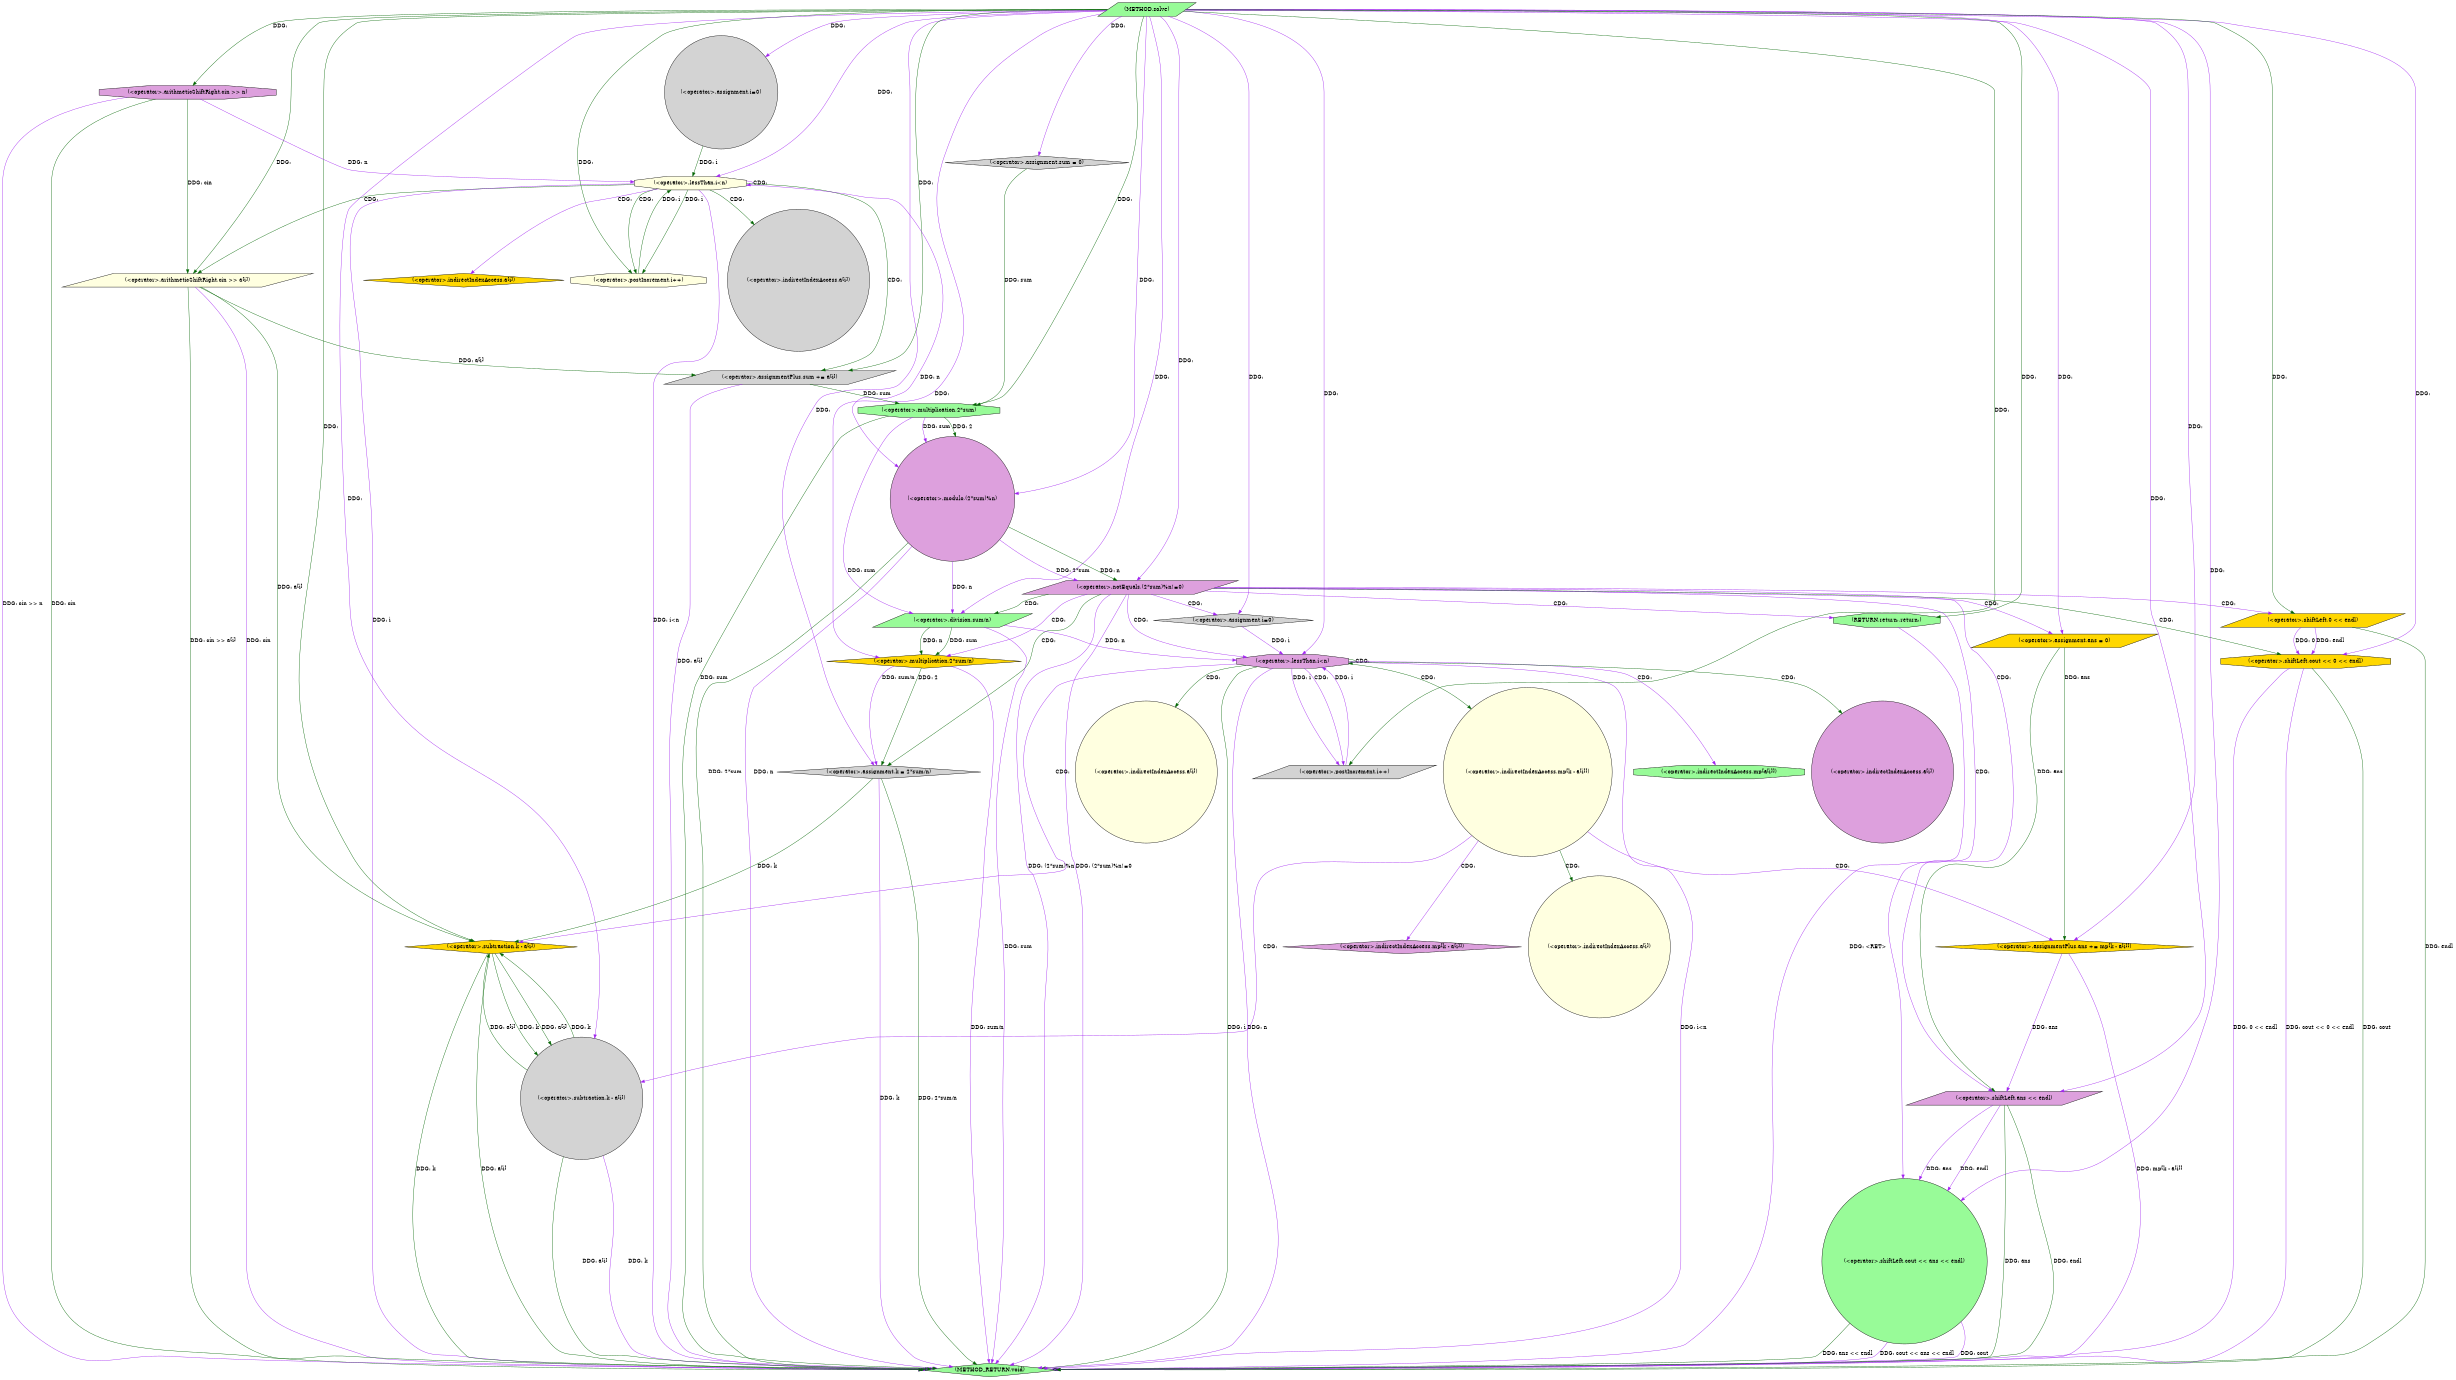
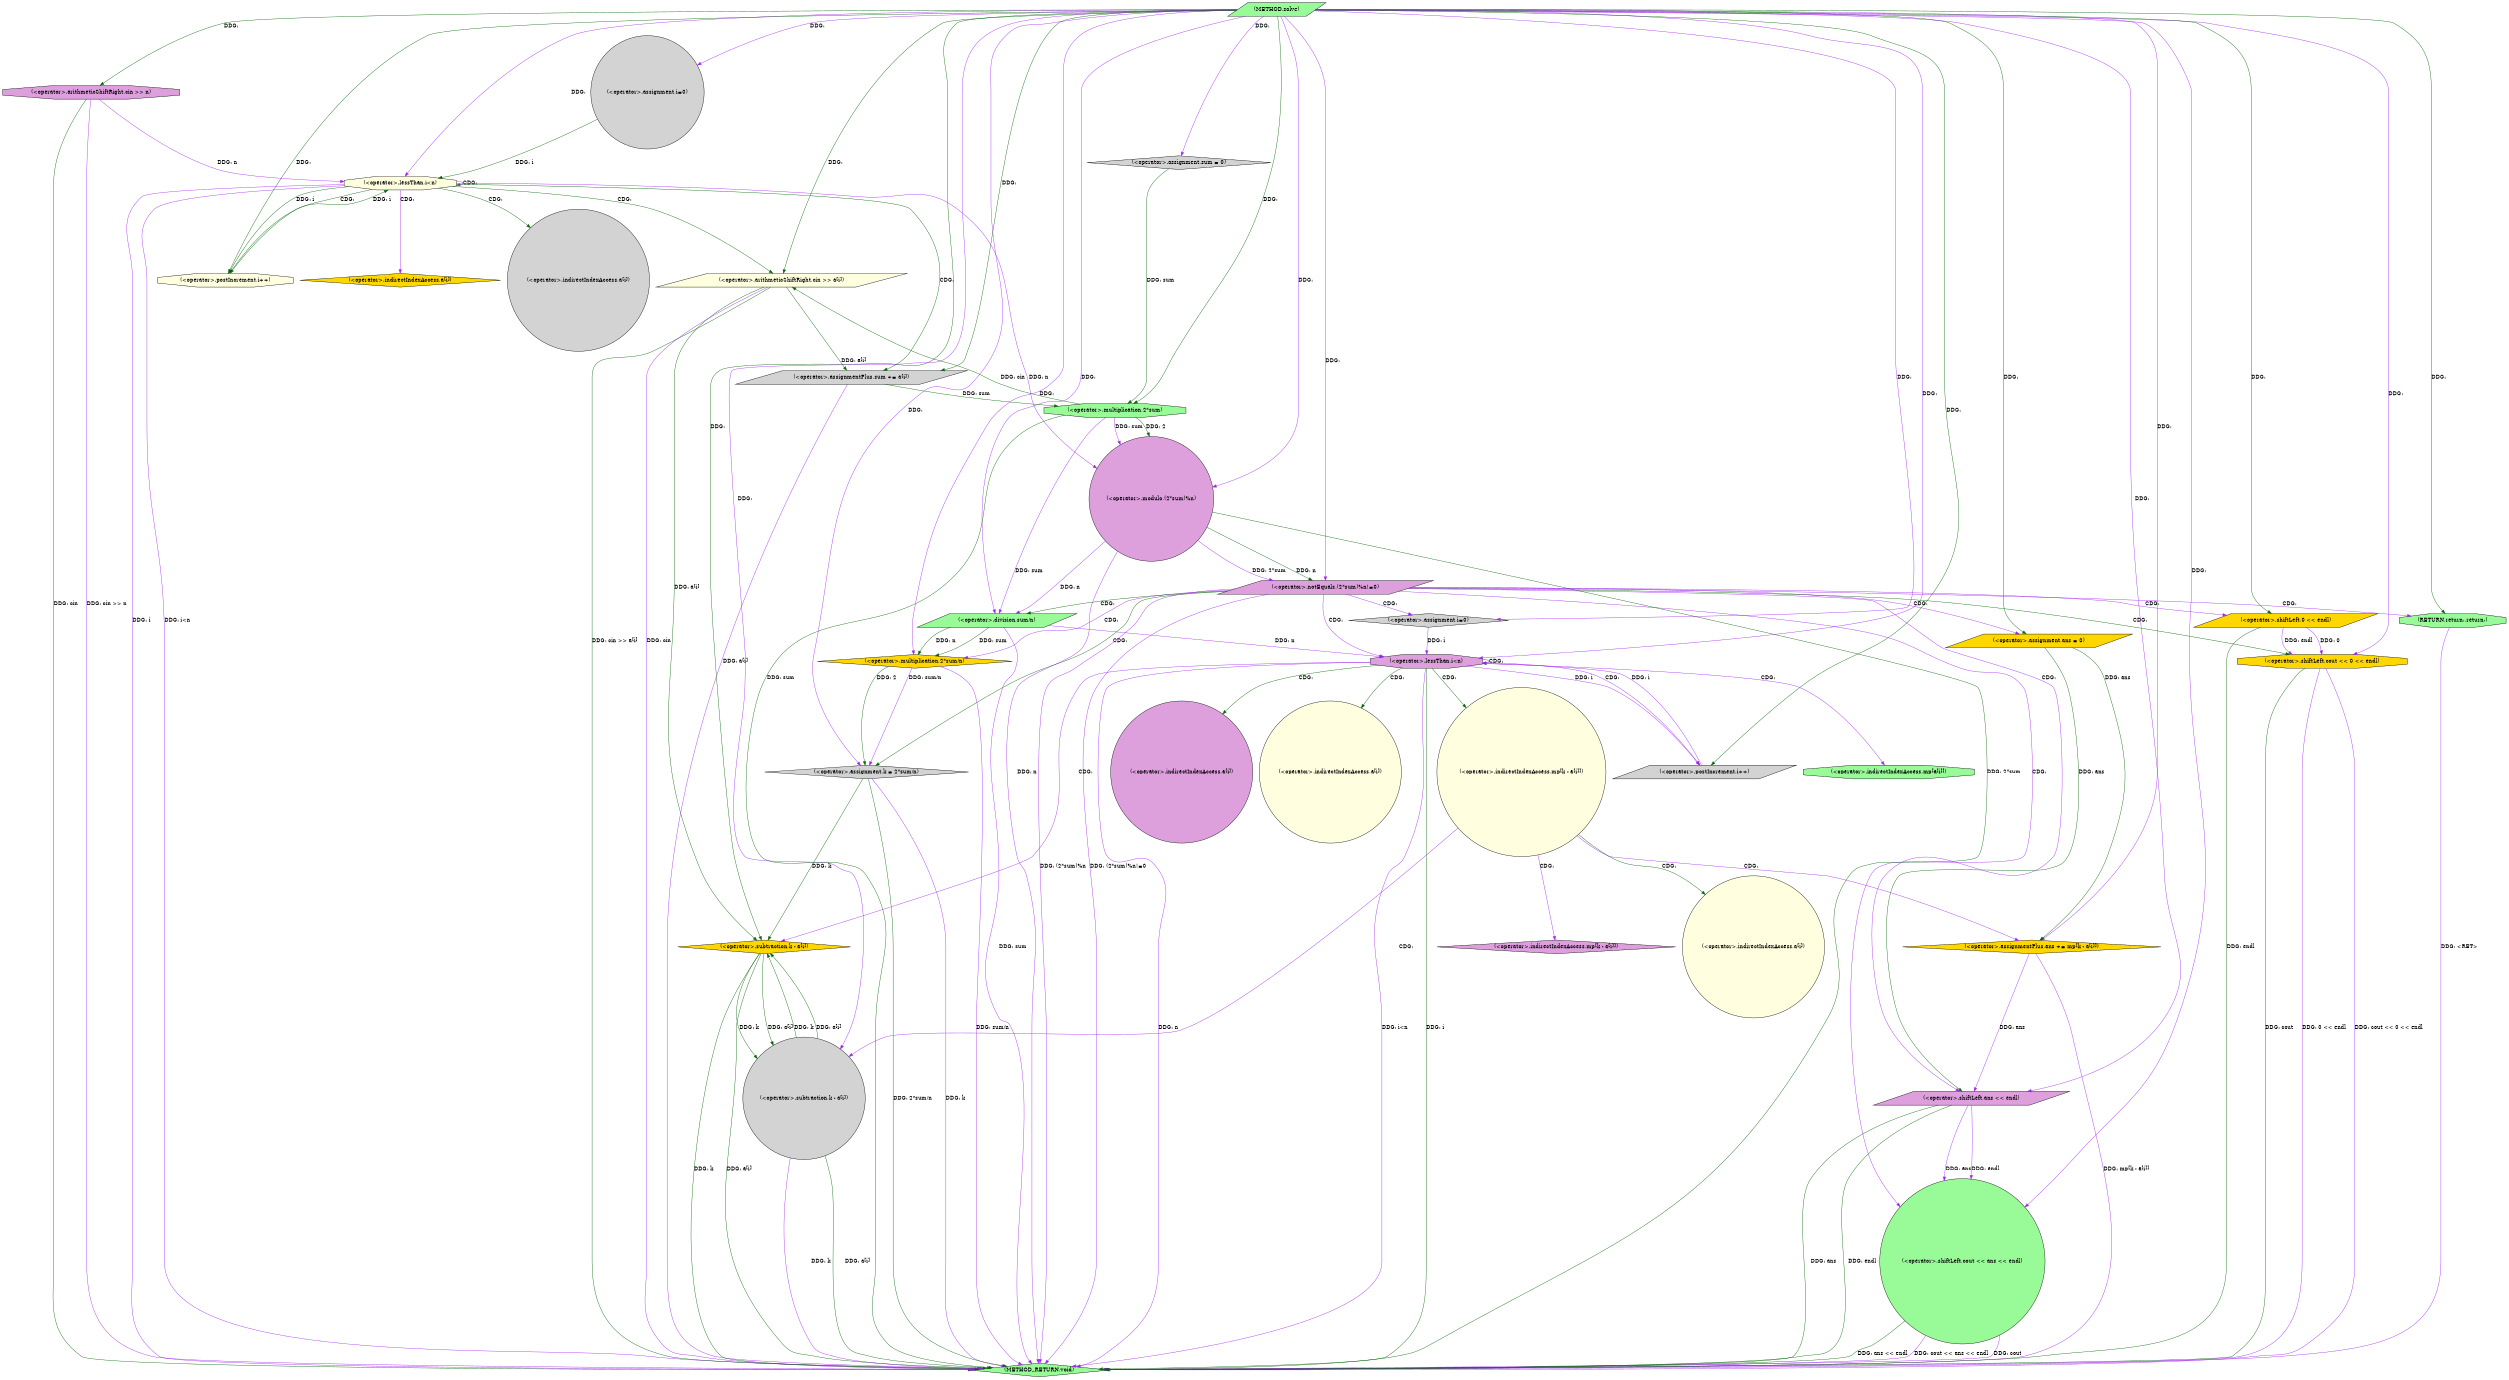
edge "(METHOD,solve)" -> "(<operator>.assignment,ans = 0)": color purple -> darkgreen
edge "(<operator>.arithmeticShiftRight,cin >> n)" -> "(<operator>.arithmeticShiftRight,cin >> a[i])": now "(<operator>.multiplication,2*sum)" -> "(<operator>.arithmeticShiftRight,cin >> a[i])"
